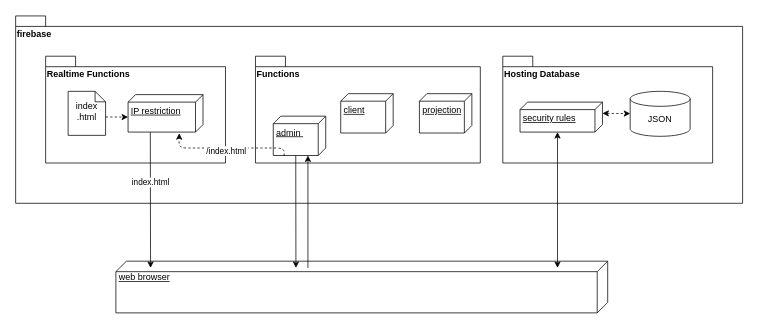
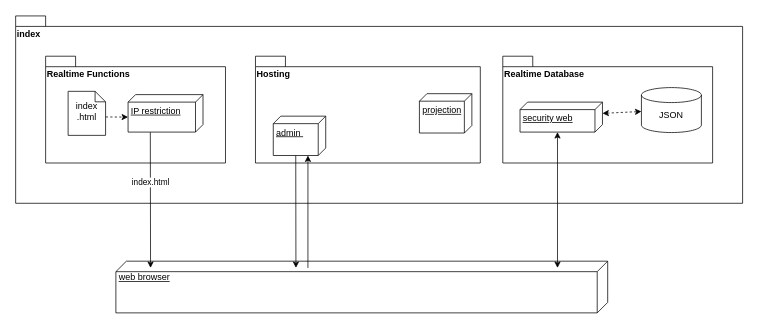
node "firebase": label "firebase" -> "index"
node "Functions": label "Functions" -> "Hosting"
node "Hosting Database": label "Hosting Database" -> "Realtime Database"
node "client": removed
node "JSON": moved (660, 114) -> (672, 110)
node "security rules": label "security rules" -> "security web"
edge "admin" -> "IP restriction": removed, label "/index.html"
